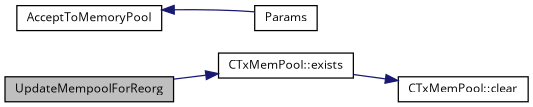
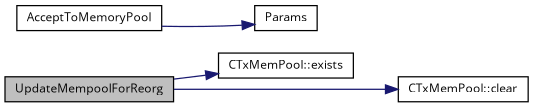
edge "Params" -> "AcceptToMemoryPool": reversed
edge "CTxMemPool::exists" -> "CTxMemPool::clear": now "UpdateMempoolForReorg" -> "CTxMemPool::clear"
